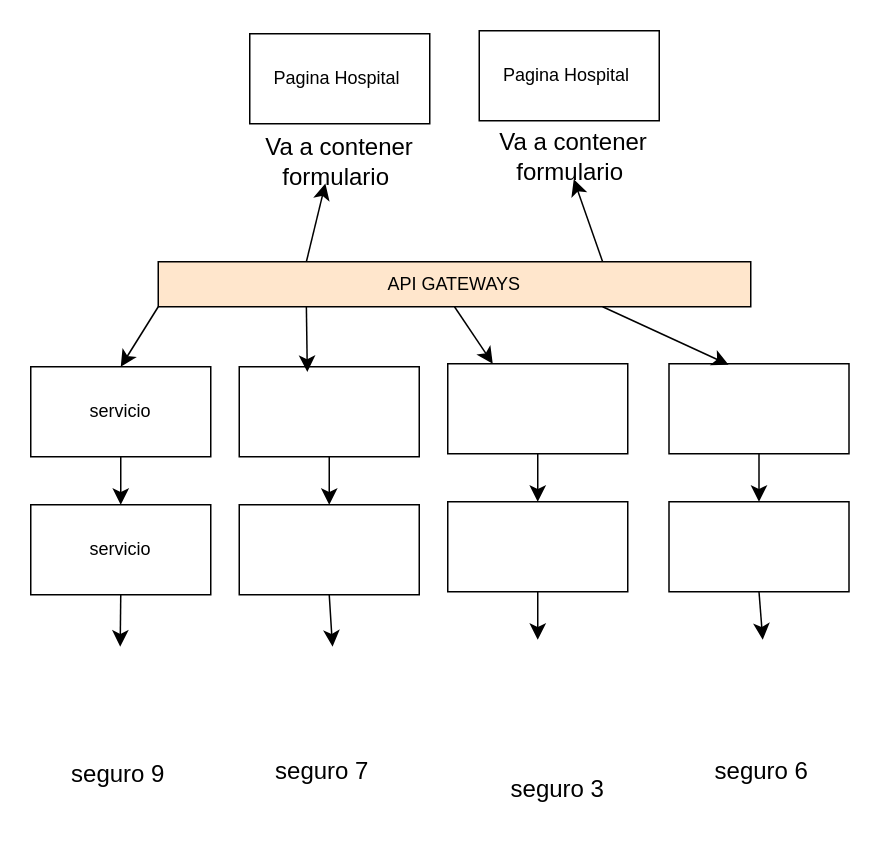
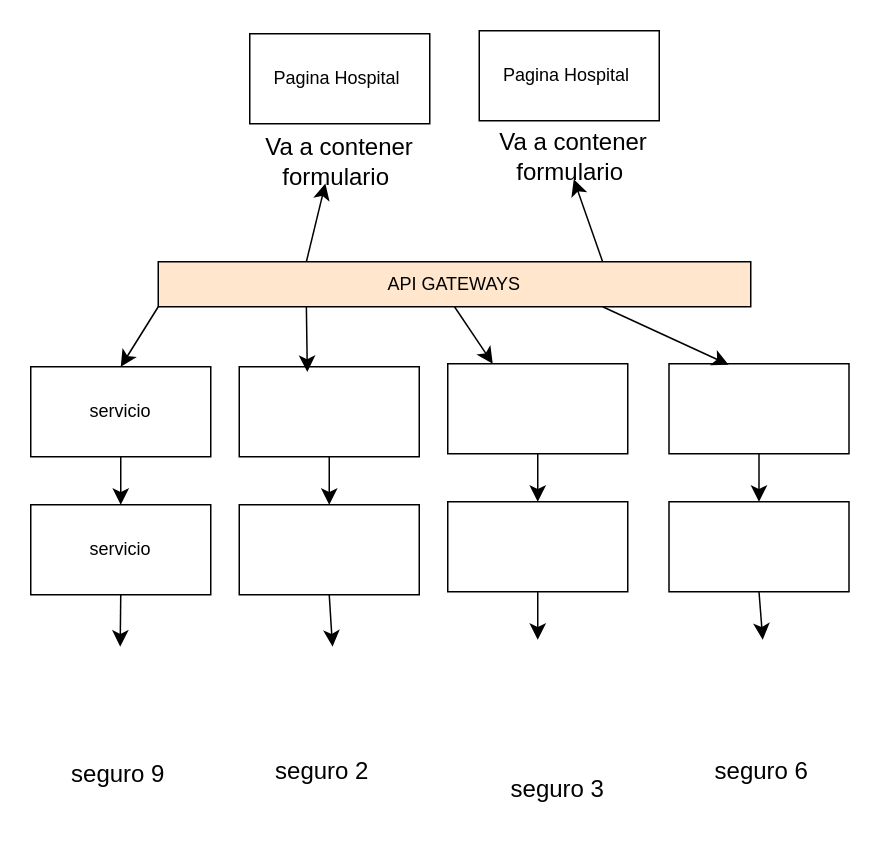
node "seguro 7": label "seguro 7" -> "seguro 2"
